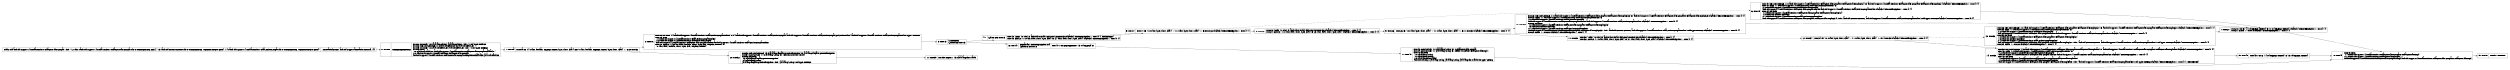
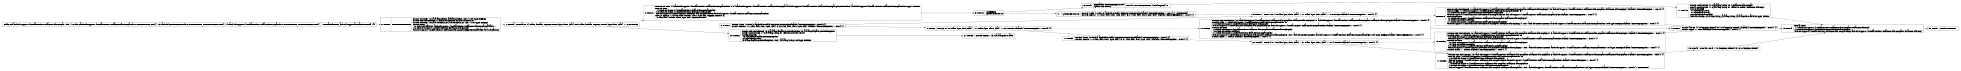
edge "5: 0x0017" -> "8: 0x0022": reversed
